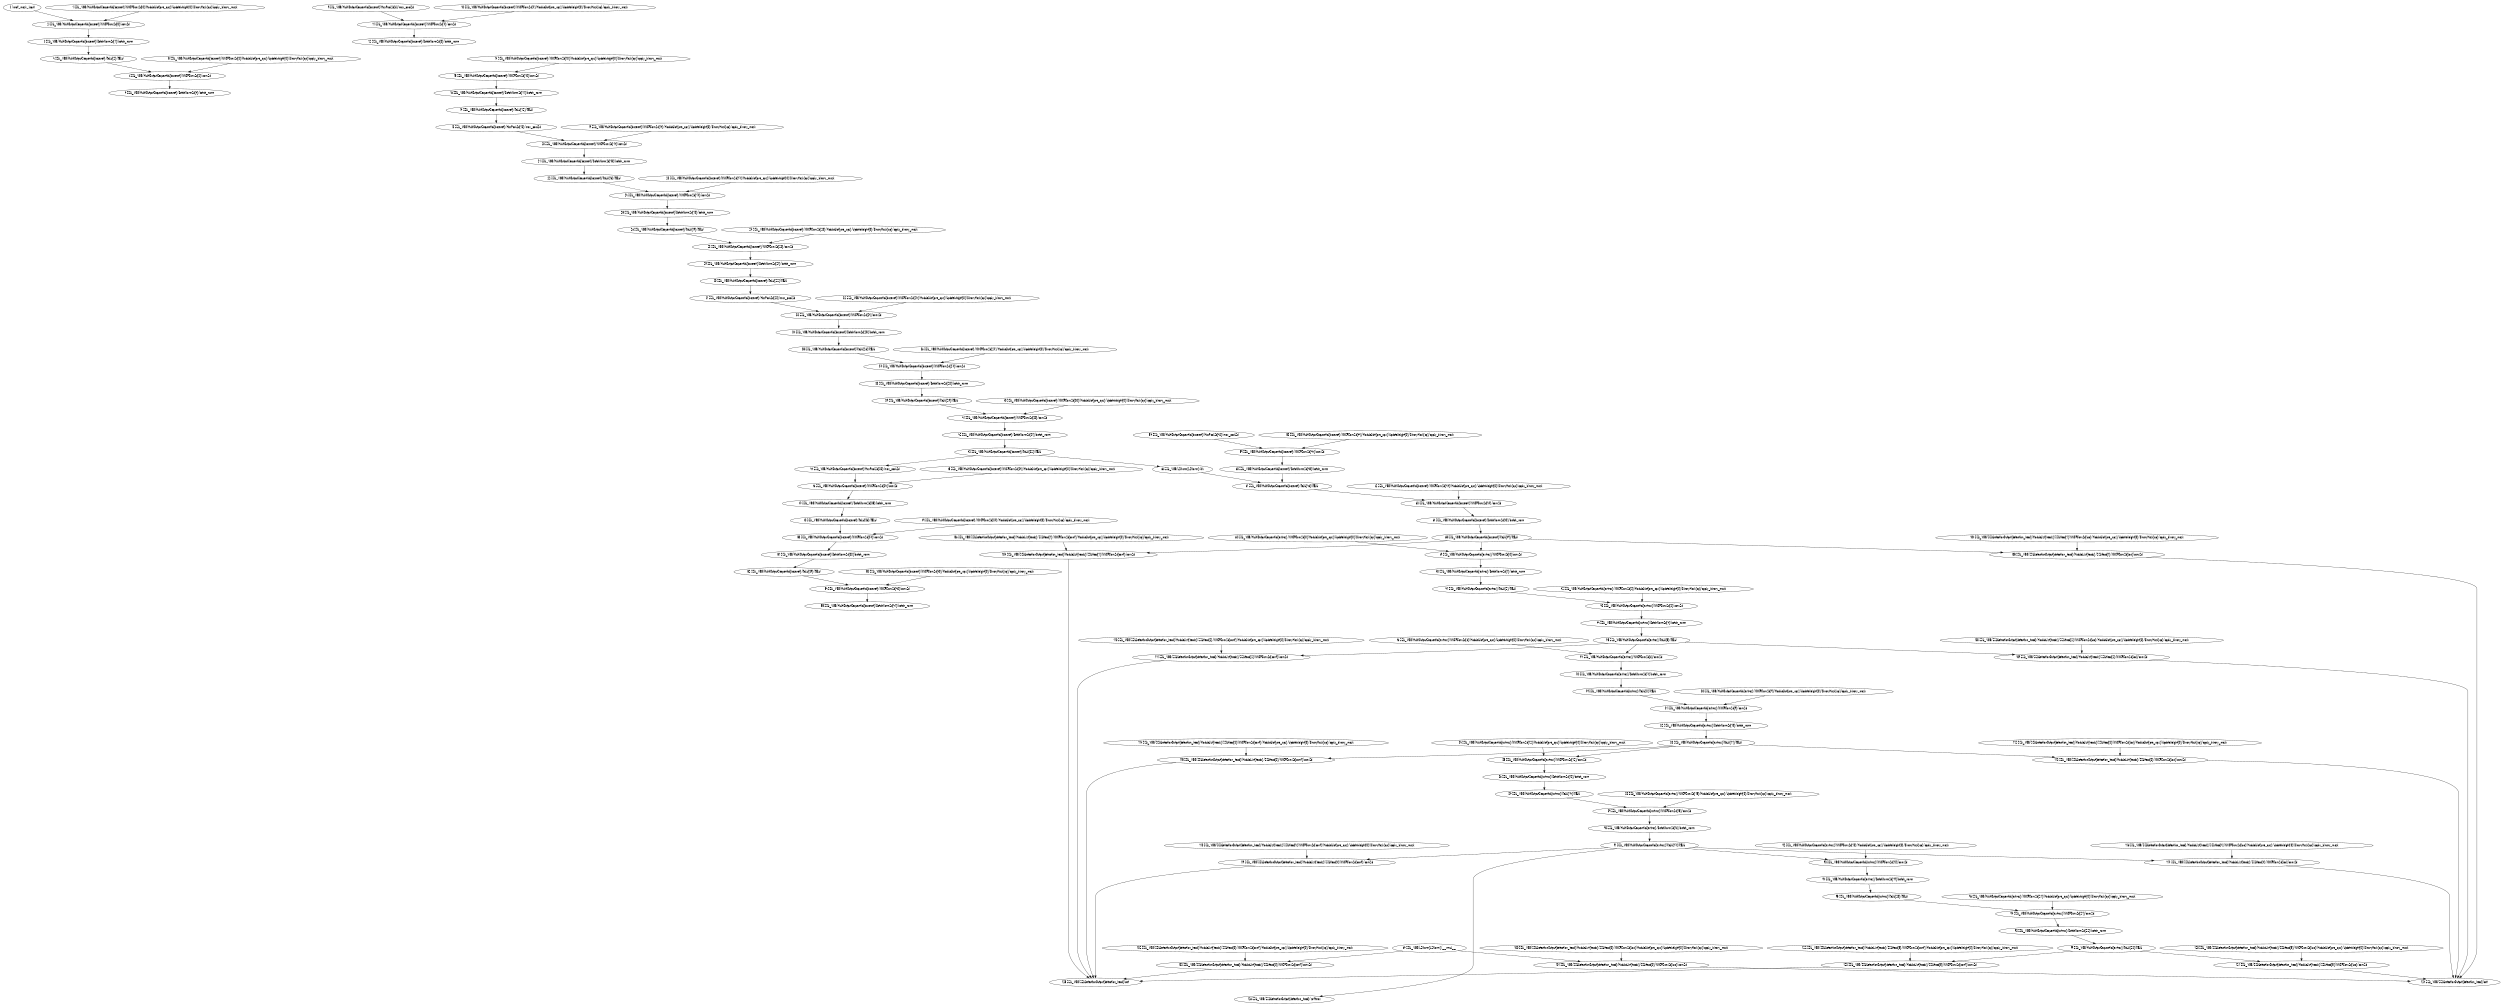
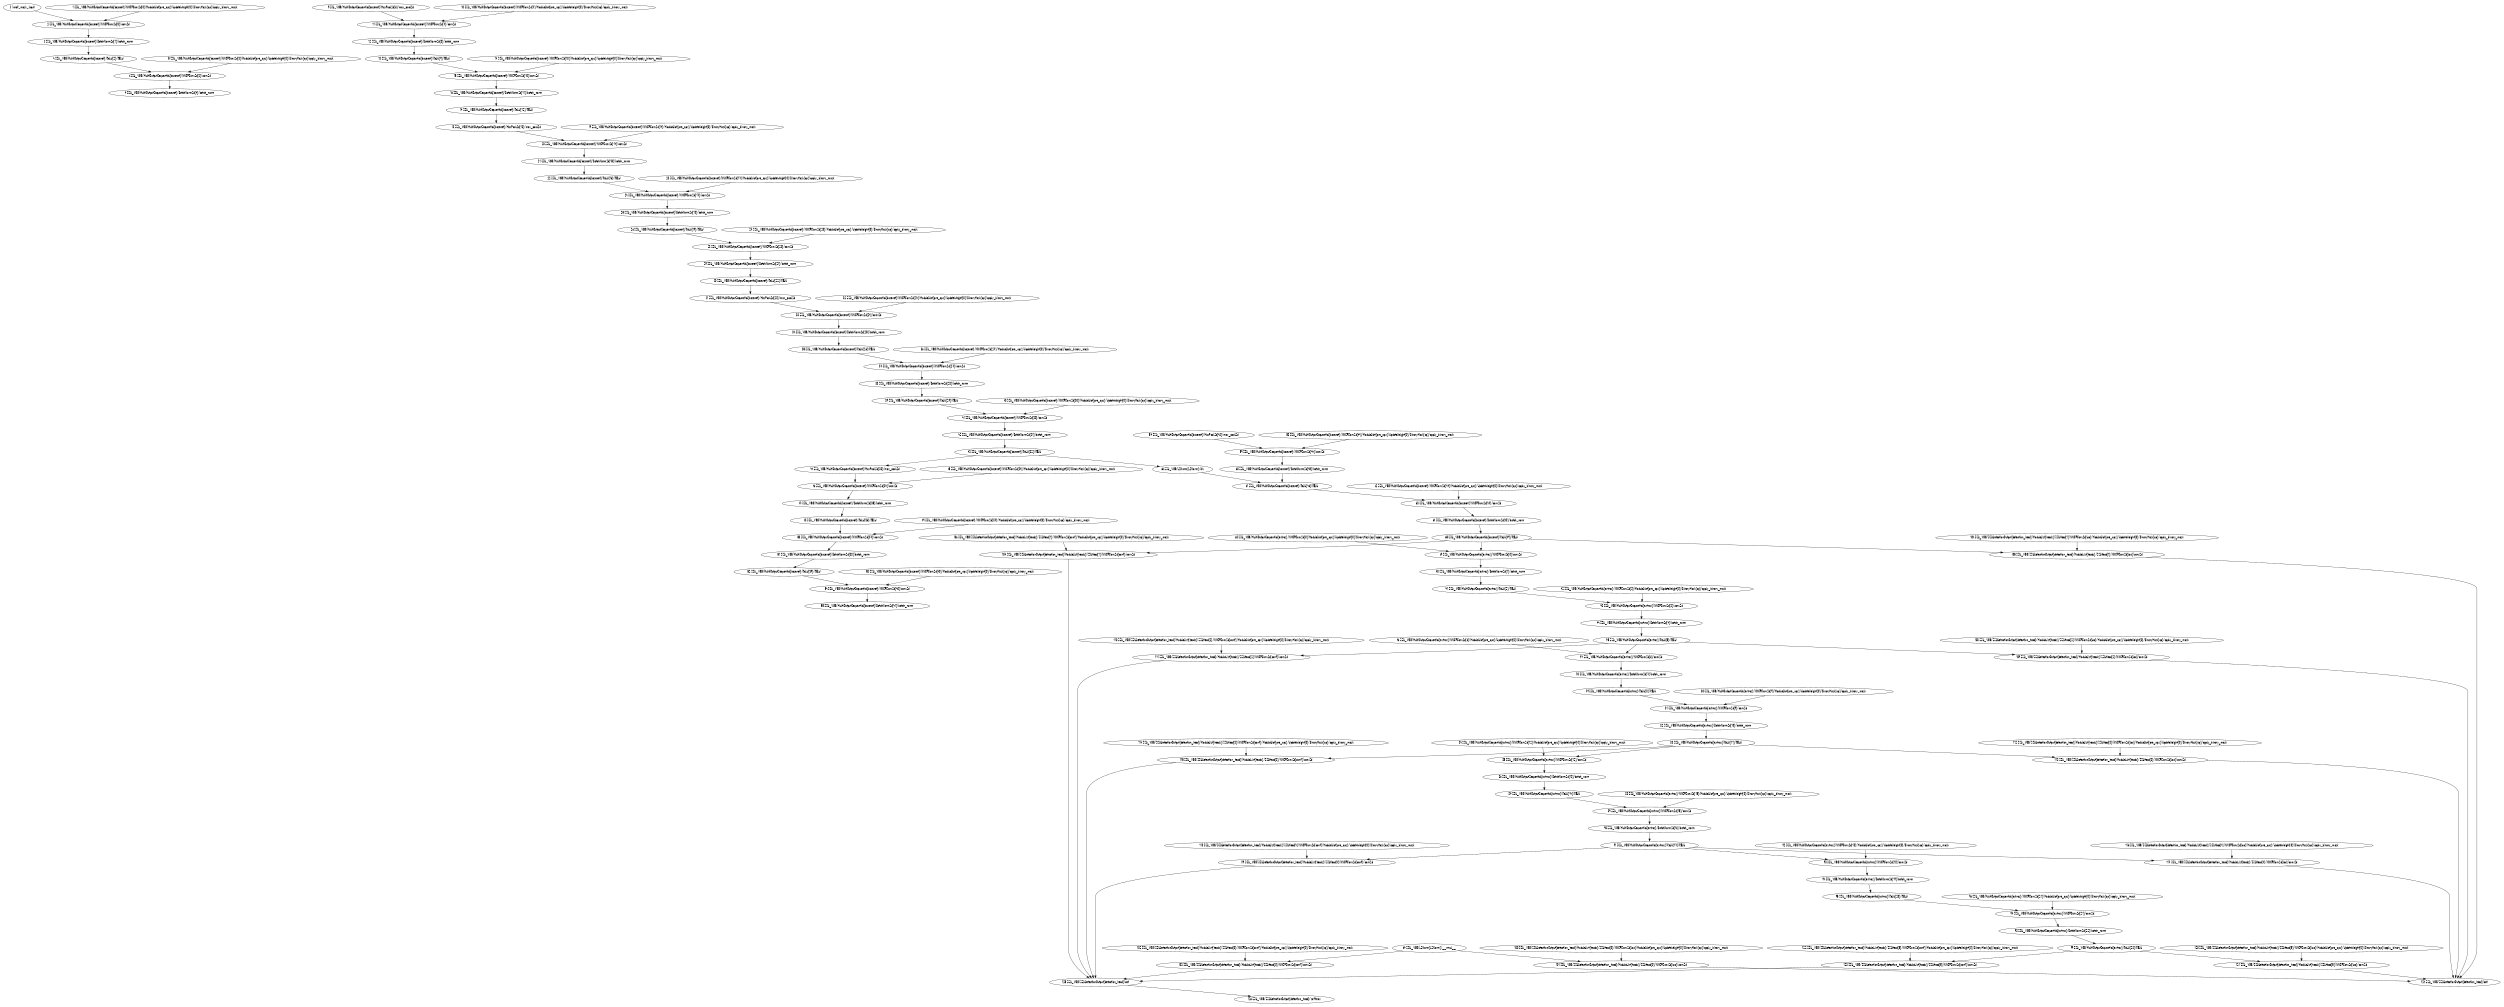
node "13 SSD_VGG/MultiOutputSequential[basenet]/ReLU[9]/RELU": added
edge "91 SSD_VGG/MultiOutputSequential[extras]/ReLU[17]/RELU" -> "126 SSD_VGG/SSDDetectionOutput[detection_head]/softmax": now "125 SSD_VGG/SSDDetectionOutput[detection_head]/cat" -> "126 SSD_VGG/SSDDetectionOutput[detection_head]/softmax"
